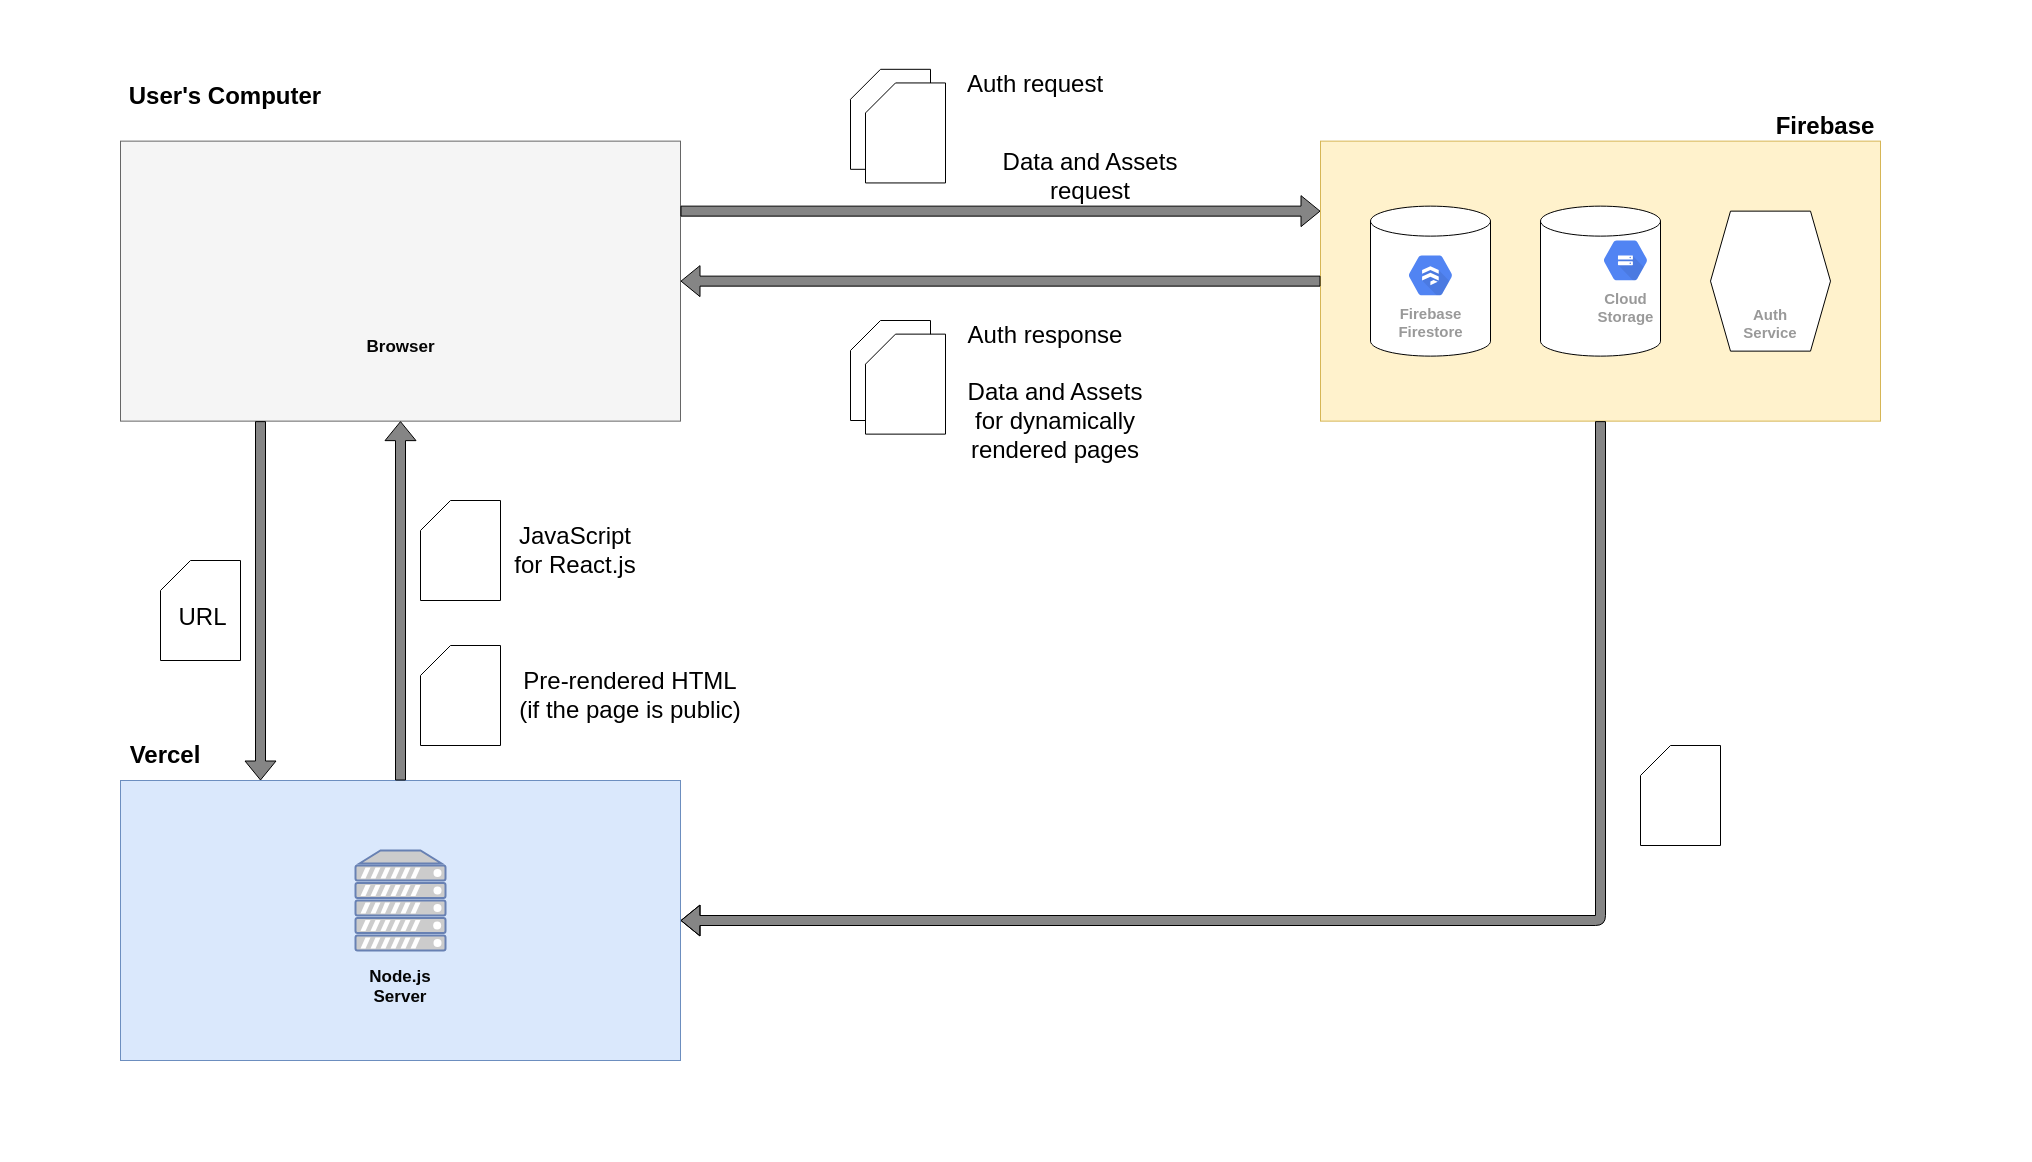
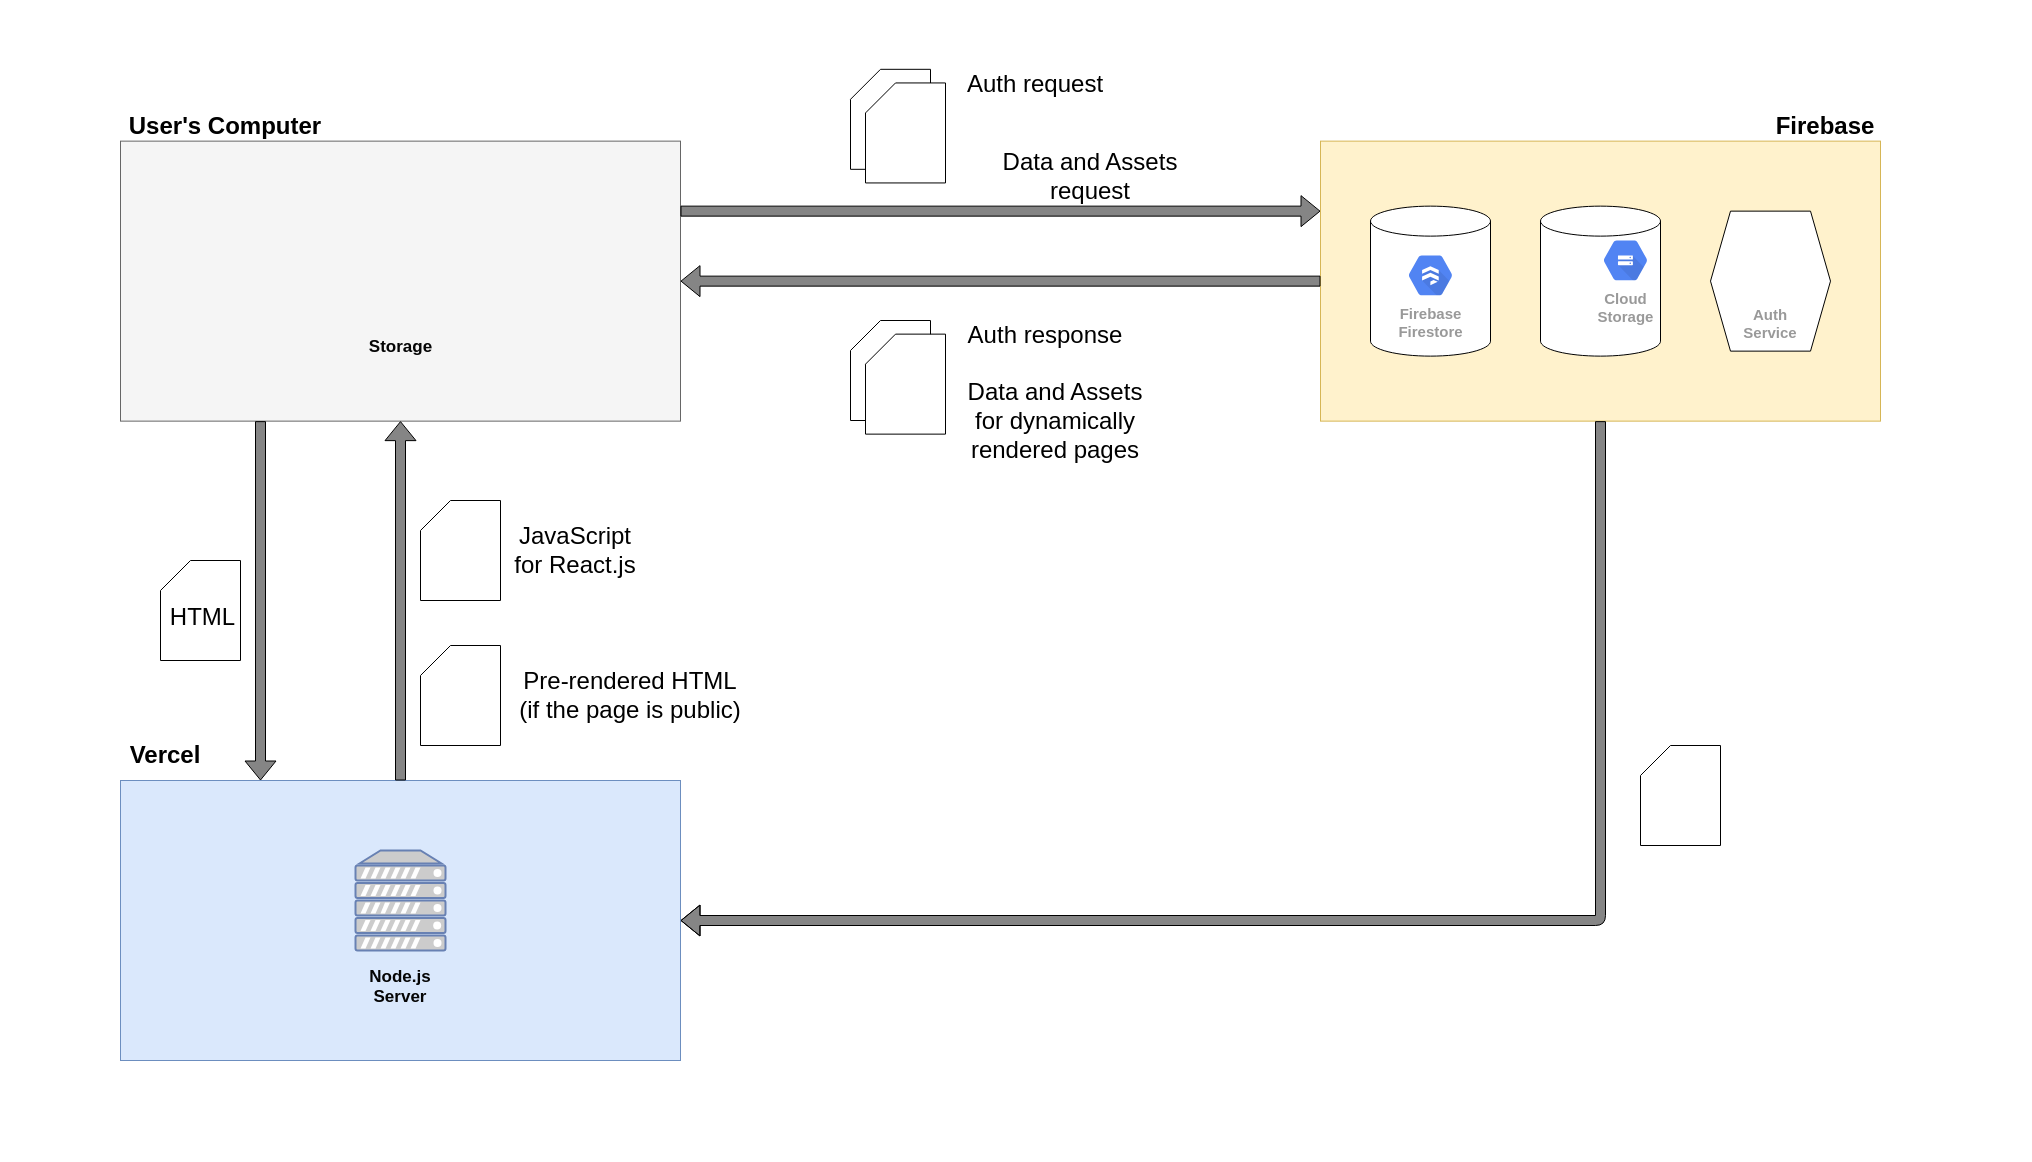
node "User's Computer": moved (226, 96) -> (226, 126)
node "Browser": label "Browser" -> "Storage"
node "URL": label "URL" -> "HTML"
